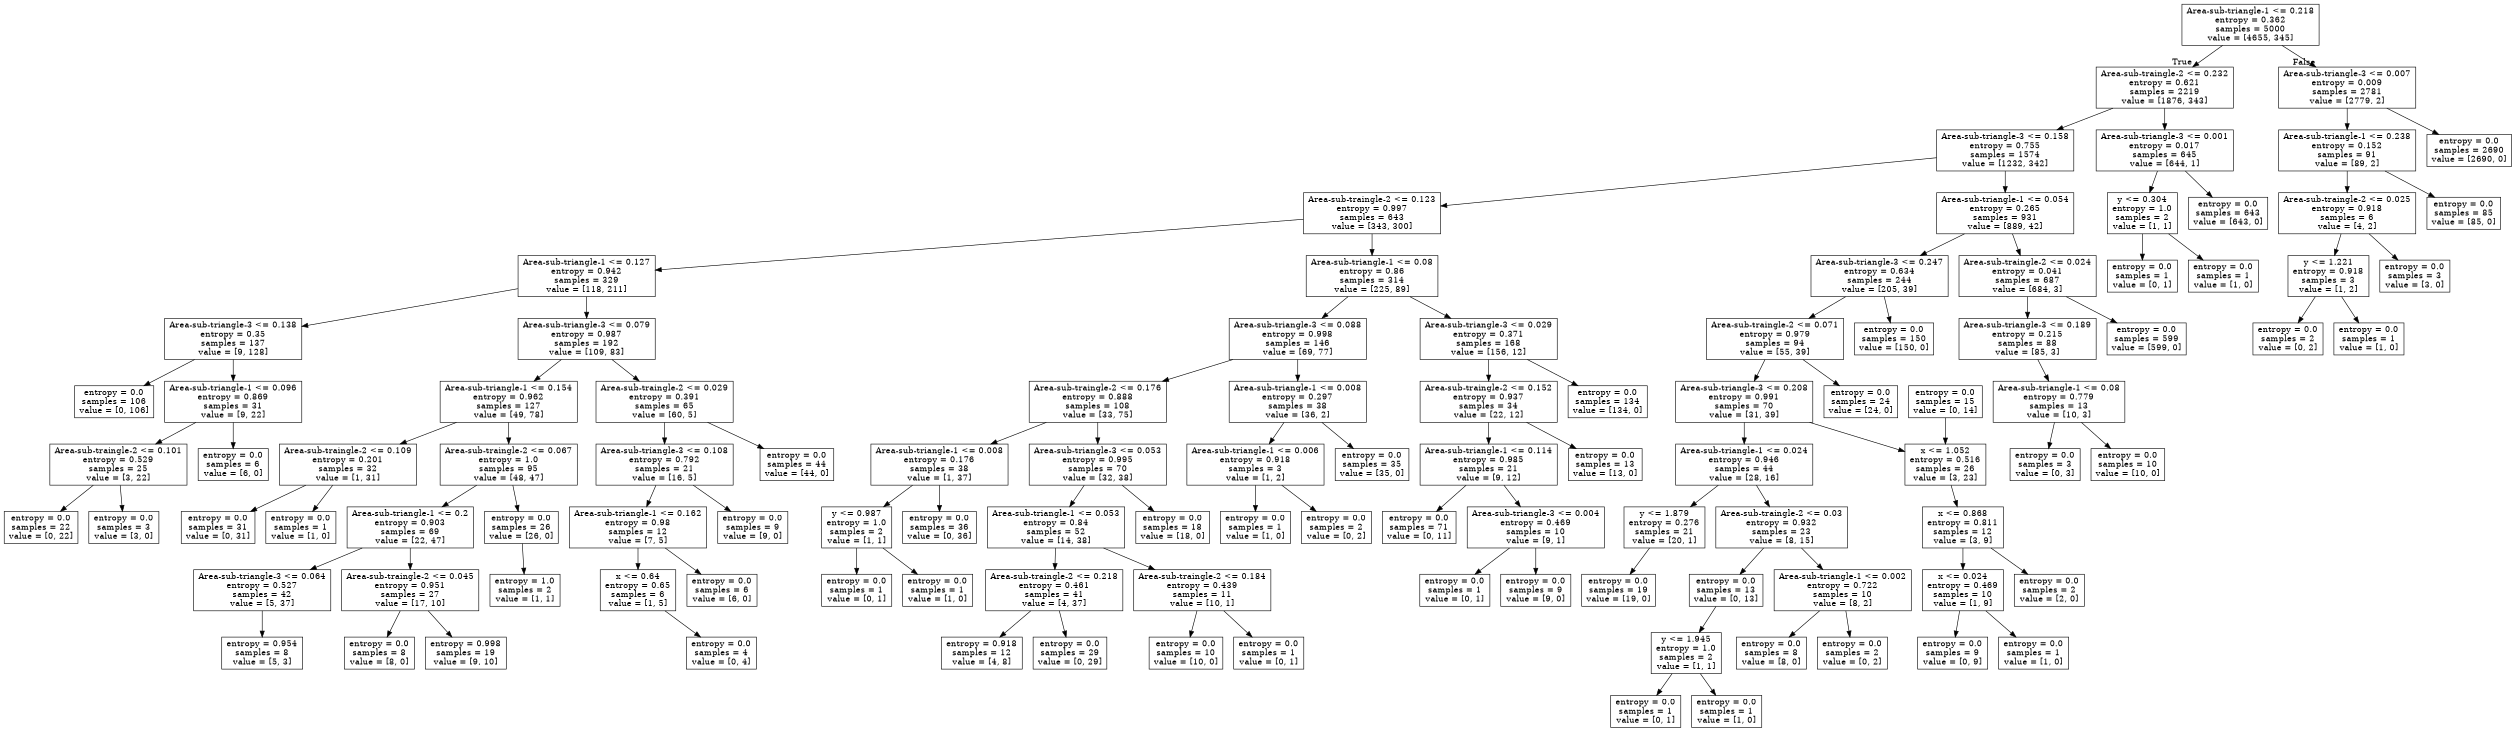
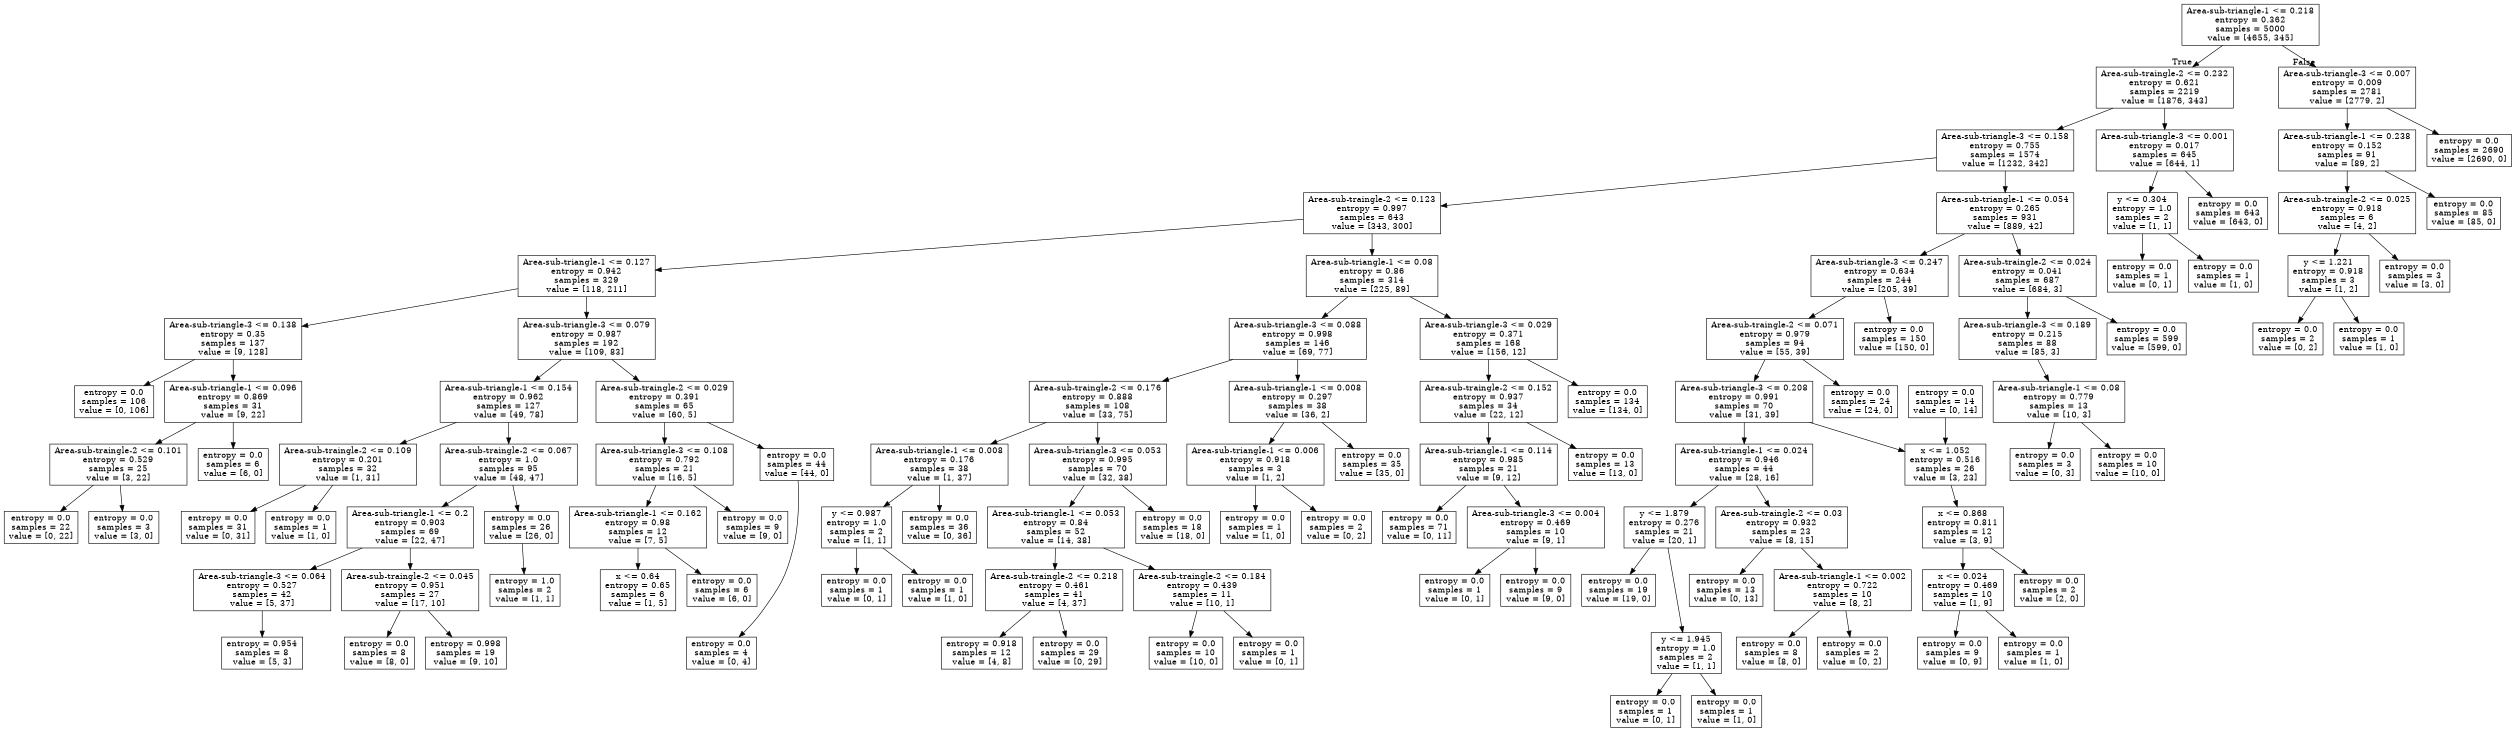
node "entropy = 0.0 samples = 15 value = [0, 14]": label "entropy = 0.0 samples = 15 value = [0, 14]" -> "entropy = 0.0 samples = 14 value = [0, 14]"
edge "entropy = 0.0 samples = 13 value = [0, 13]" -> "y <= 1.945 entropy = 1.0 samples = 2 value = [1, 1]": now "y <= 1.879 entropy = 0.276 samples = 21 value = [20, 1]" -> "y <= 1.945 entropy = 1.0 samples = 2 value = [1, 1]"
edge "x <= 0.64 entropy = 0.65 samples = 6 value = [1, 5]" -> "entropy = 0.0 samples = 4 value = [0, 4]": now "entropy = 0.0 samples = 44 value = [44, 0]" -> "entropy = 0.0 samples = 4 value = [0, 4]"
